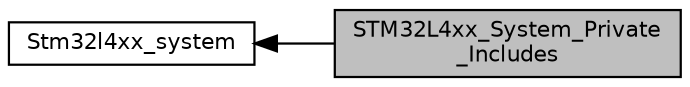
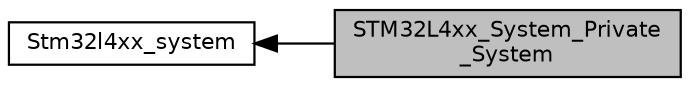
node "STM32L4xx_System_Private _Includes": label "STM32L4xx_System_Private _Includes" -> "STM32L4xx_System_Private _System"
